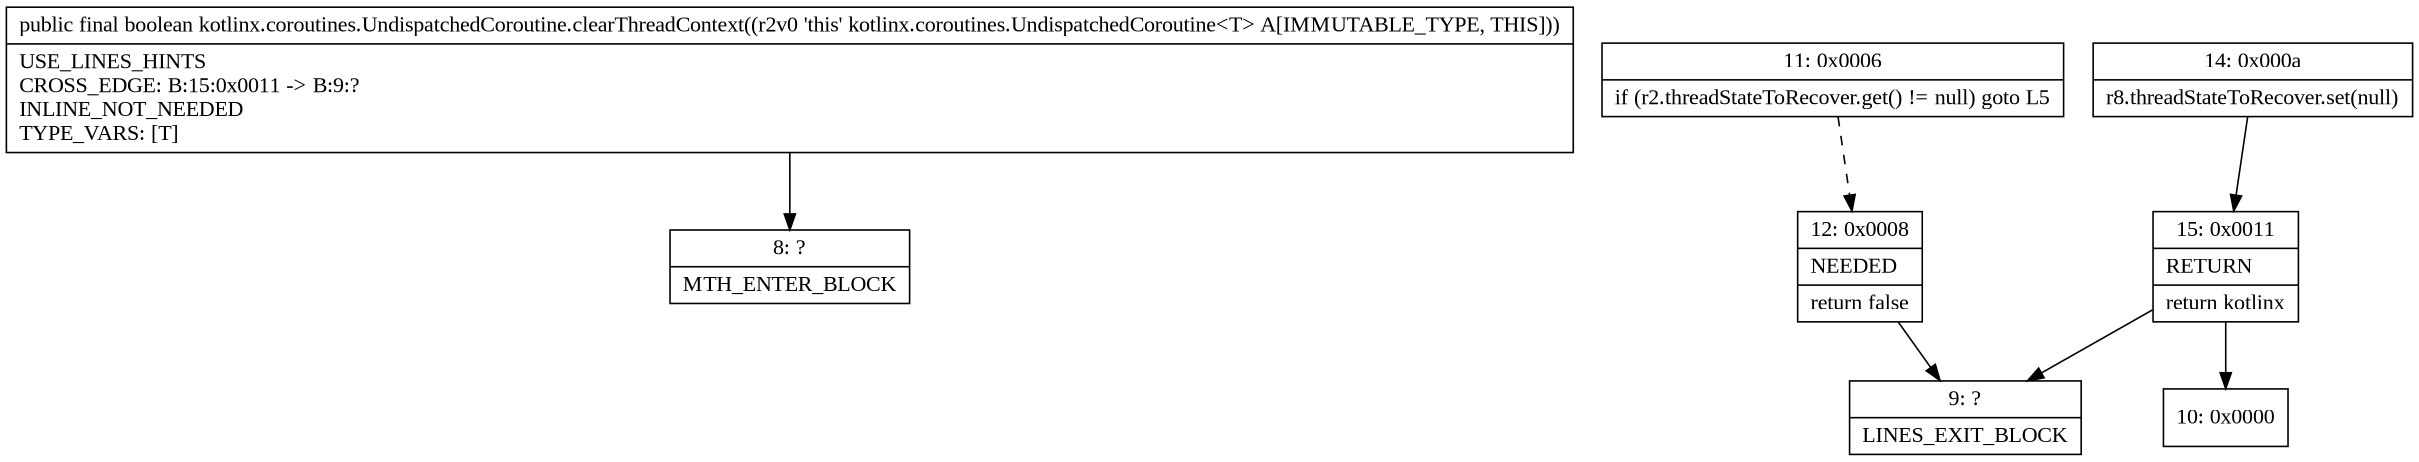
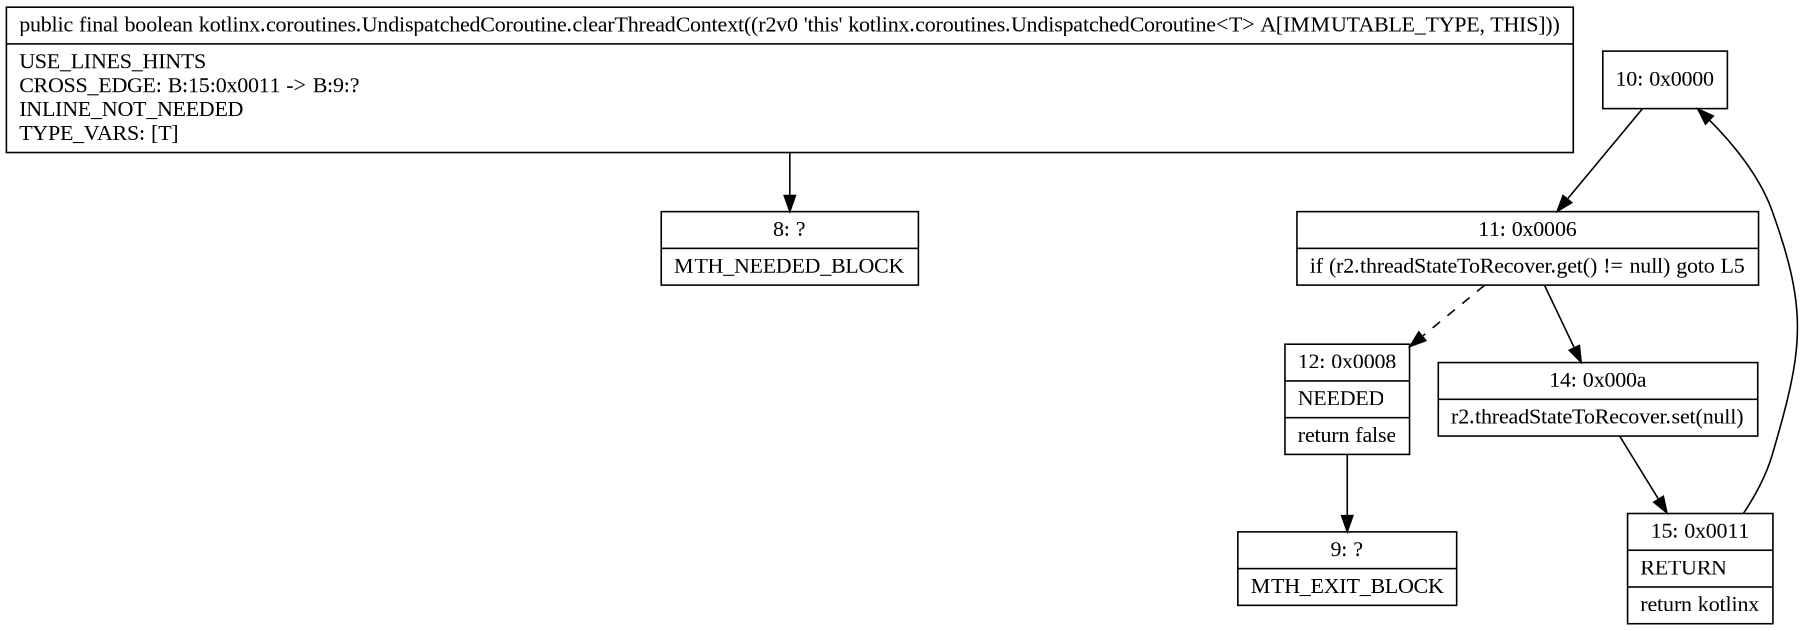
node "14: 0x000a": text "r8.threadStateToRecover.set(null)" -> "r2.threadStateToRecover.set(null)"
edge "10: 0x0000" -> "11: 0x0006": added
node "8: ?": text "MTH_ENTER_BLOCK" -> "MTH_NEEDED_BLOCK"
edge "11: 0x0006" -> "14: 0x000a": added
edge "15: 0x0011" -> "9: ?": removed
node "9: ?": text "LINES_EXIT_BLOCK" -> "MTH_EXIT_BLOCK"
